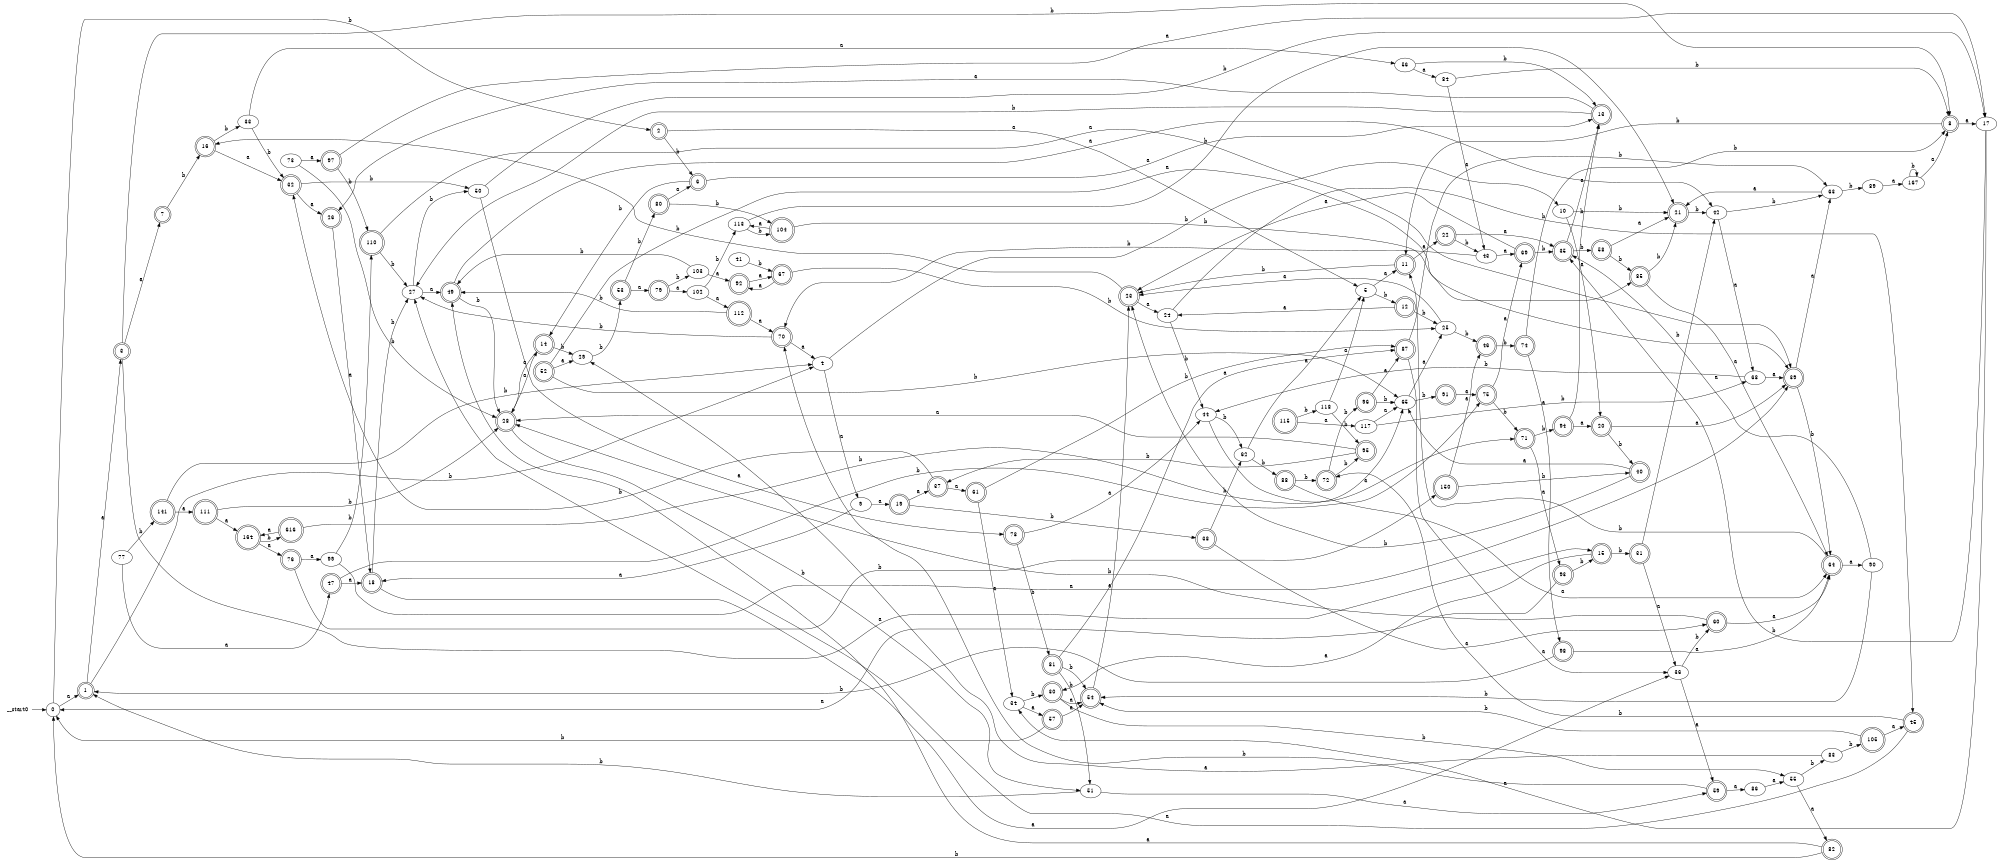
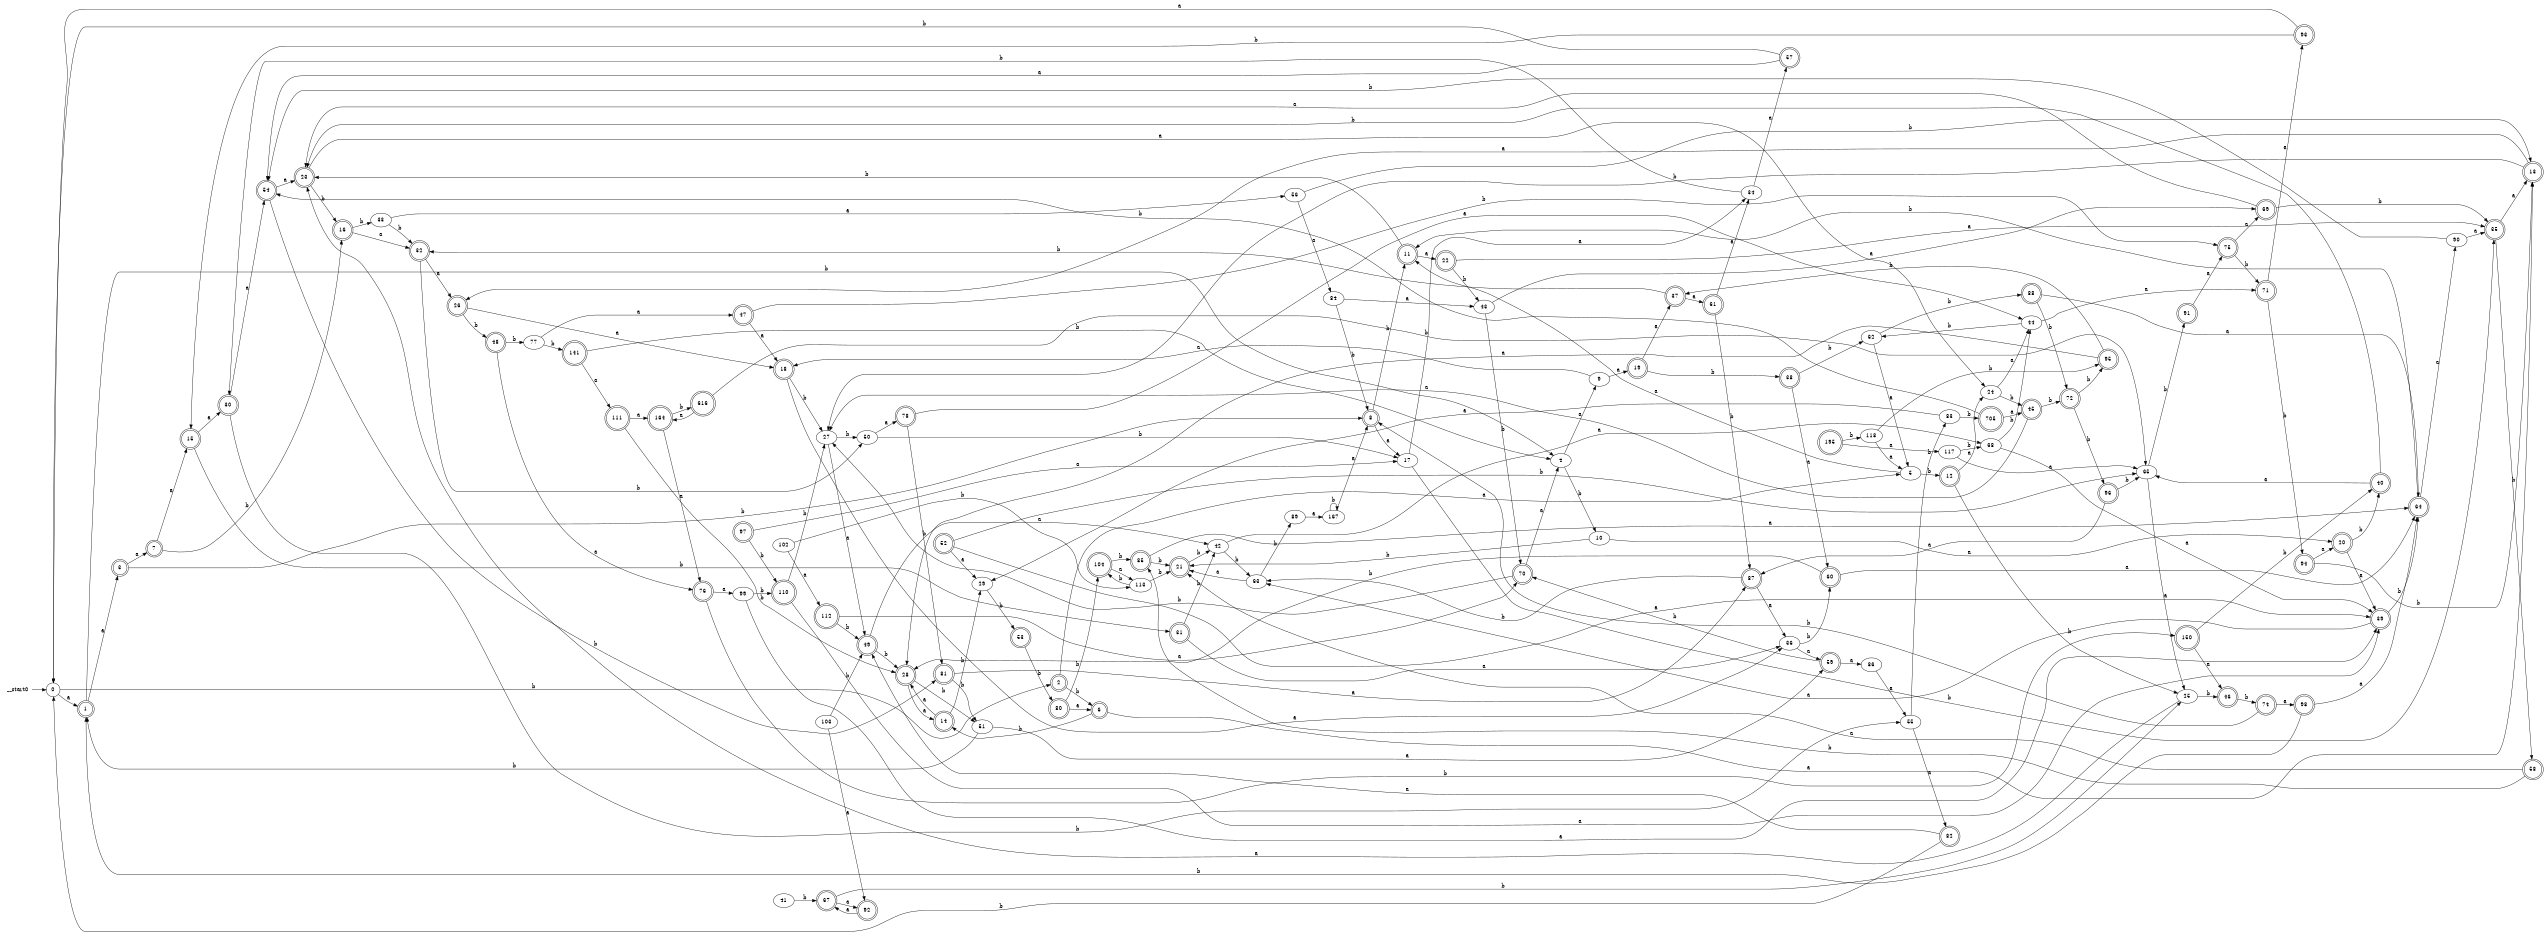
node "73": removed
node "79": removed
node "48": added
edge "24" -> "44": label "b" -> "a"
node "115": label "115" -> "195"
edge "3" -> "15": now "7" -> "15"
edge "81" -> "54": reversed
node "105": label "105" -> "705"
